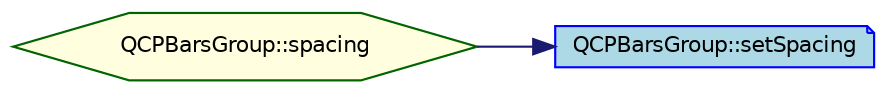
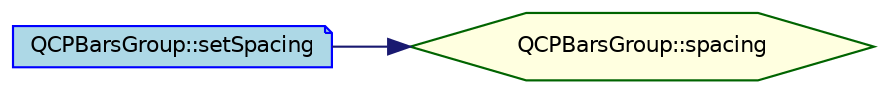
edge "QCPBarsGroup::spacing" -> "QCPBarsGroup::setSpacing": reversed
